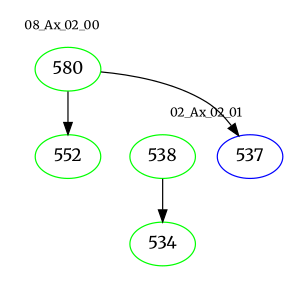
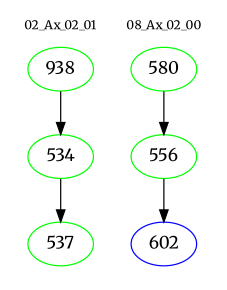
edge "580" -> "537": now "534" -> "537"
node "552": label "552" -> "556"
node "538": label "538" -> "938"
node "537": color blue -> green
node "602": added
